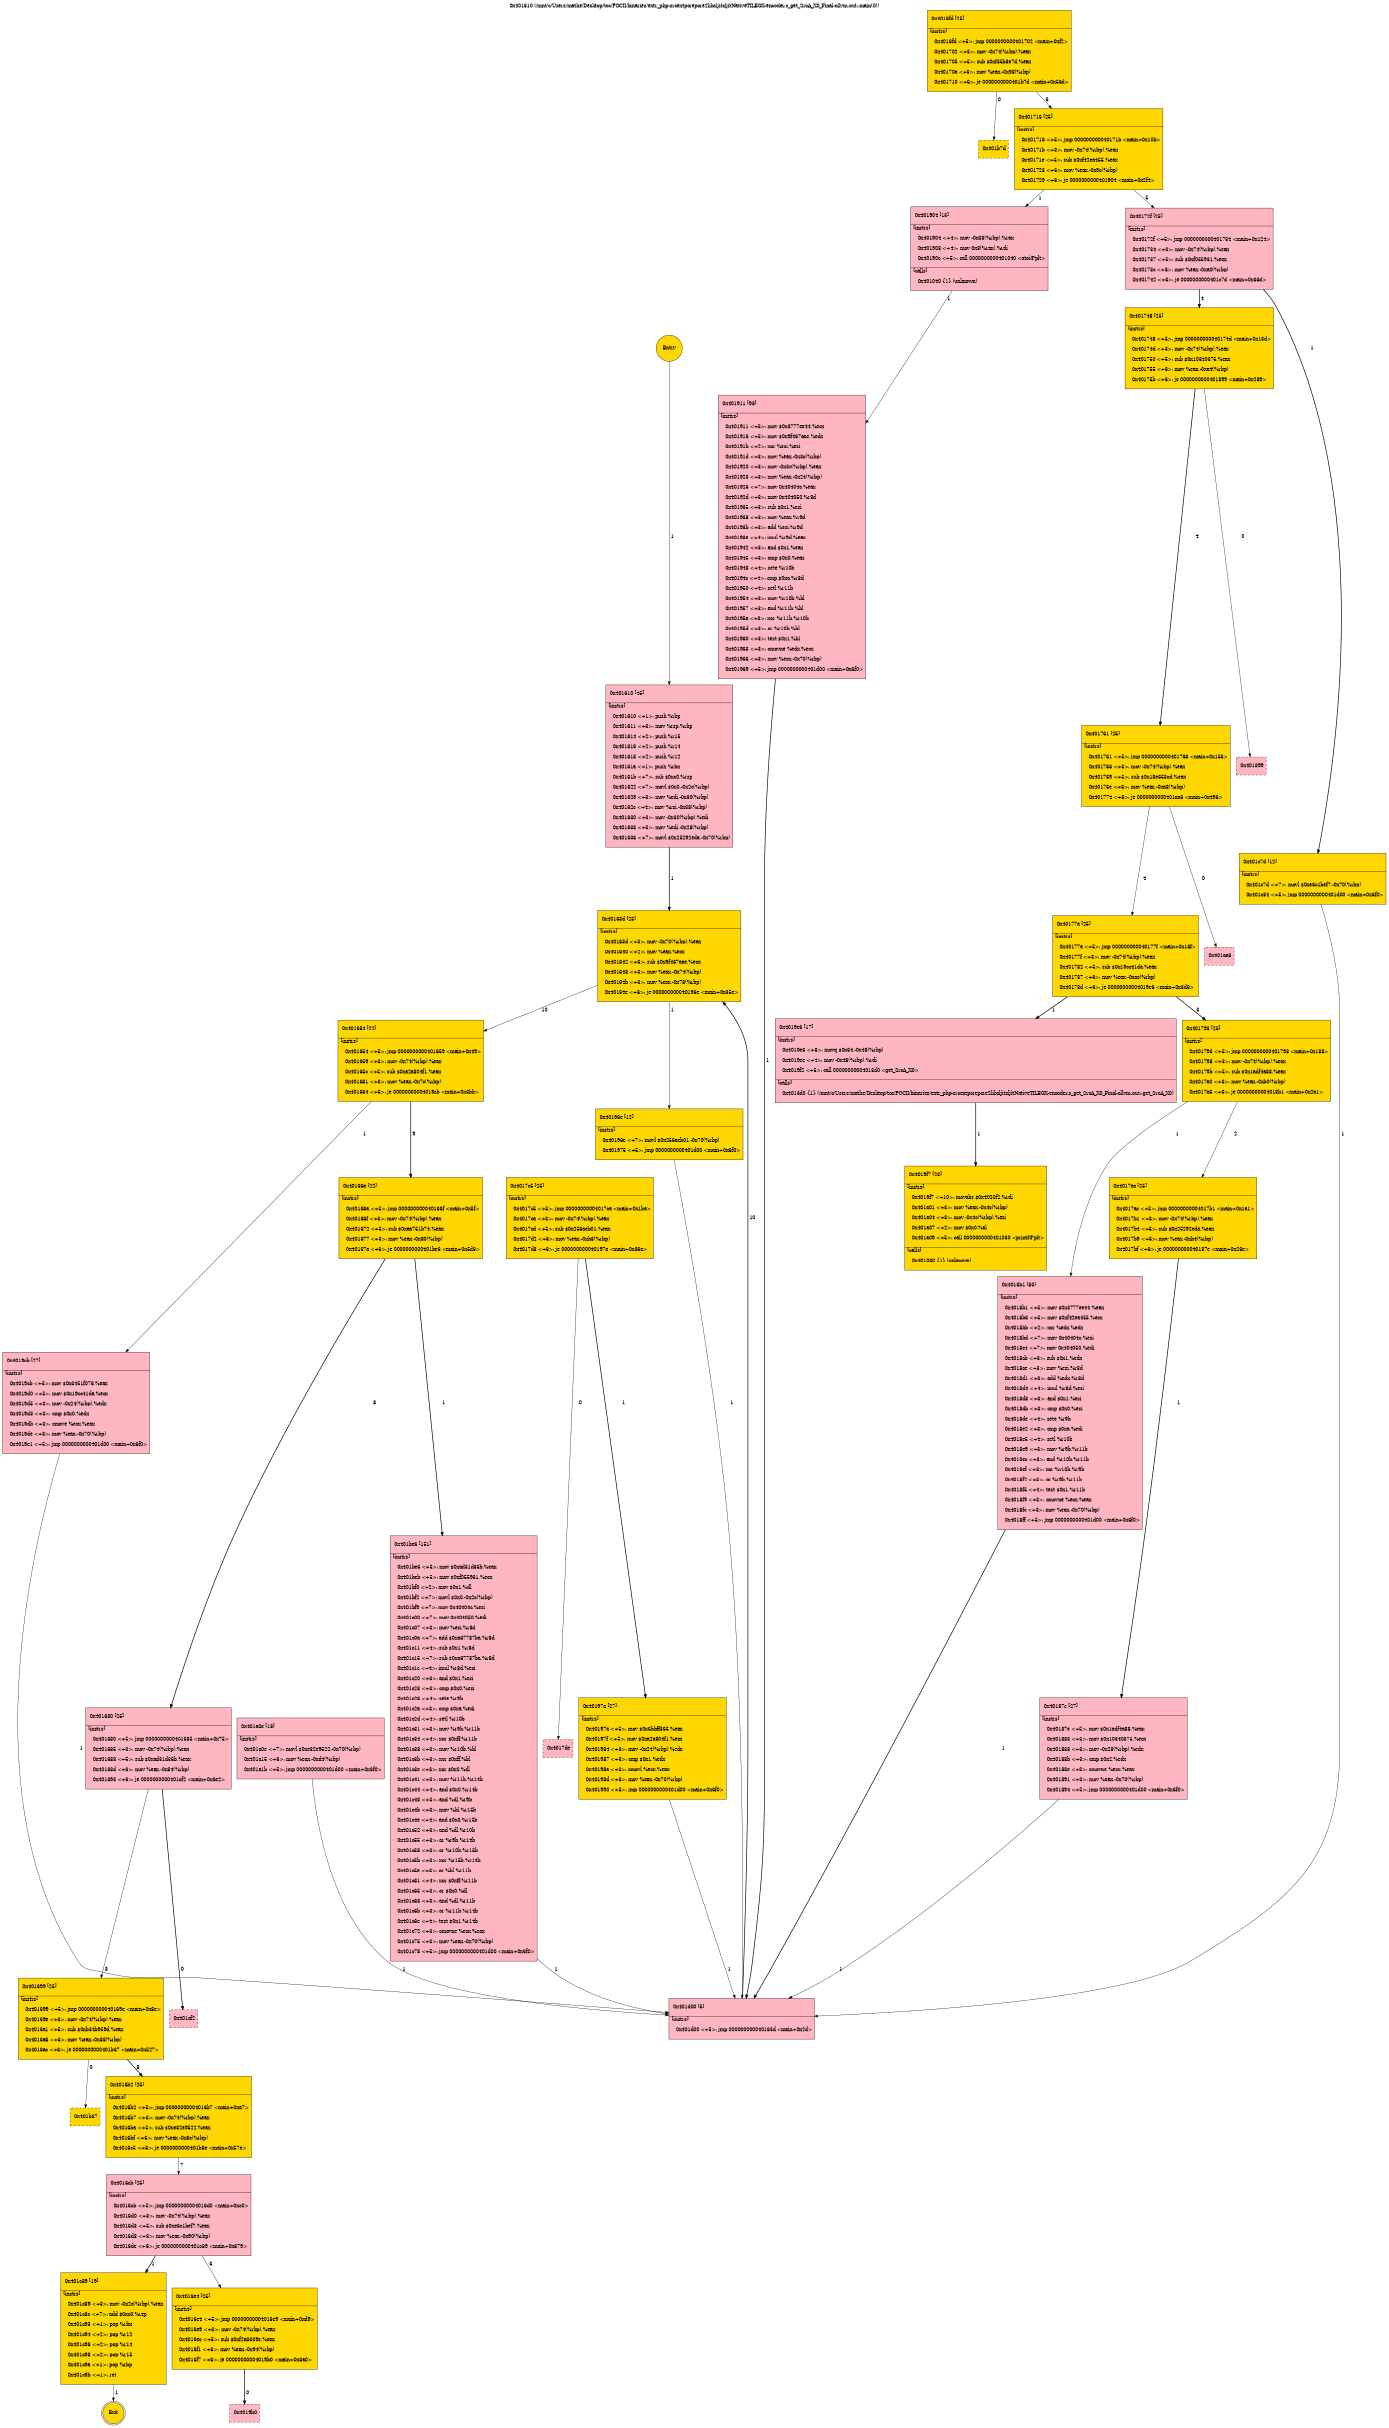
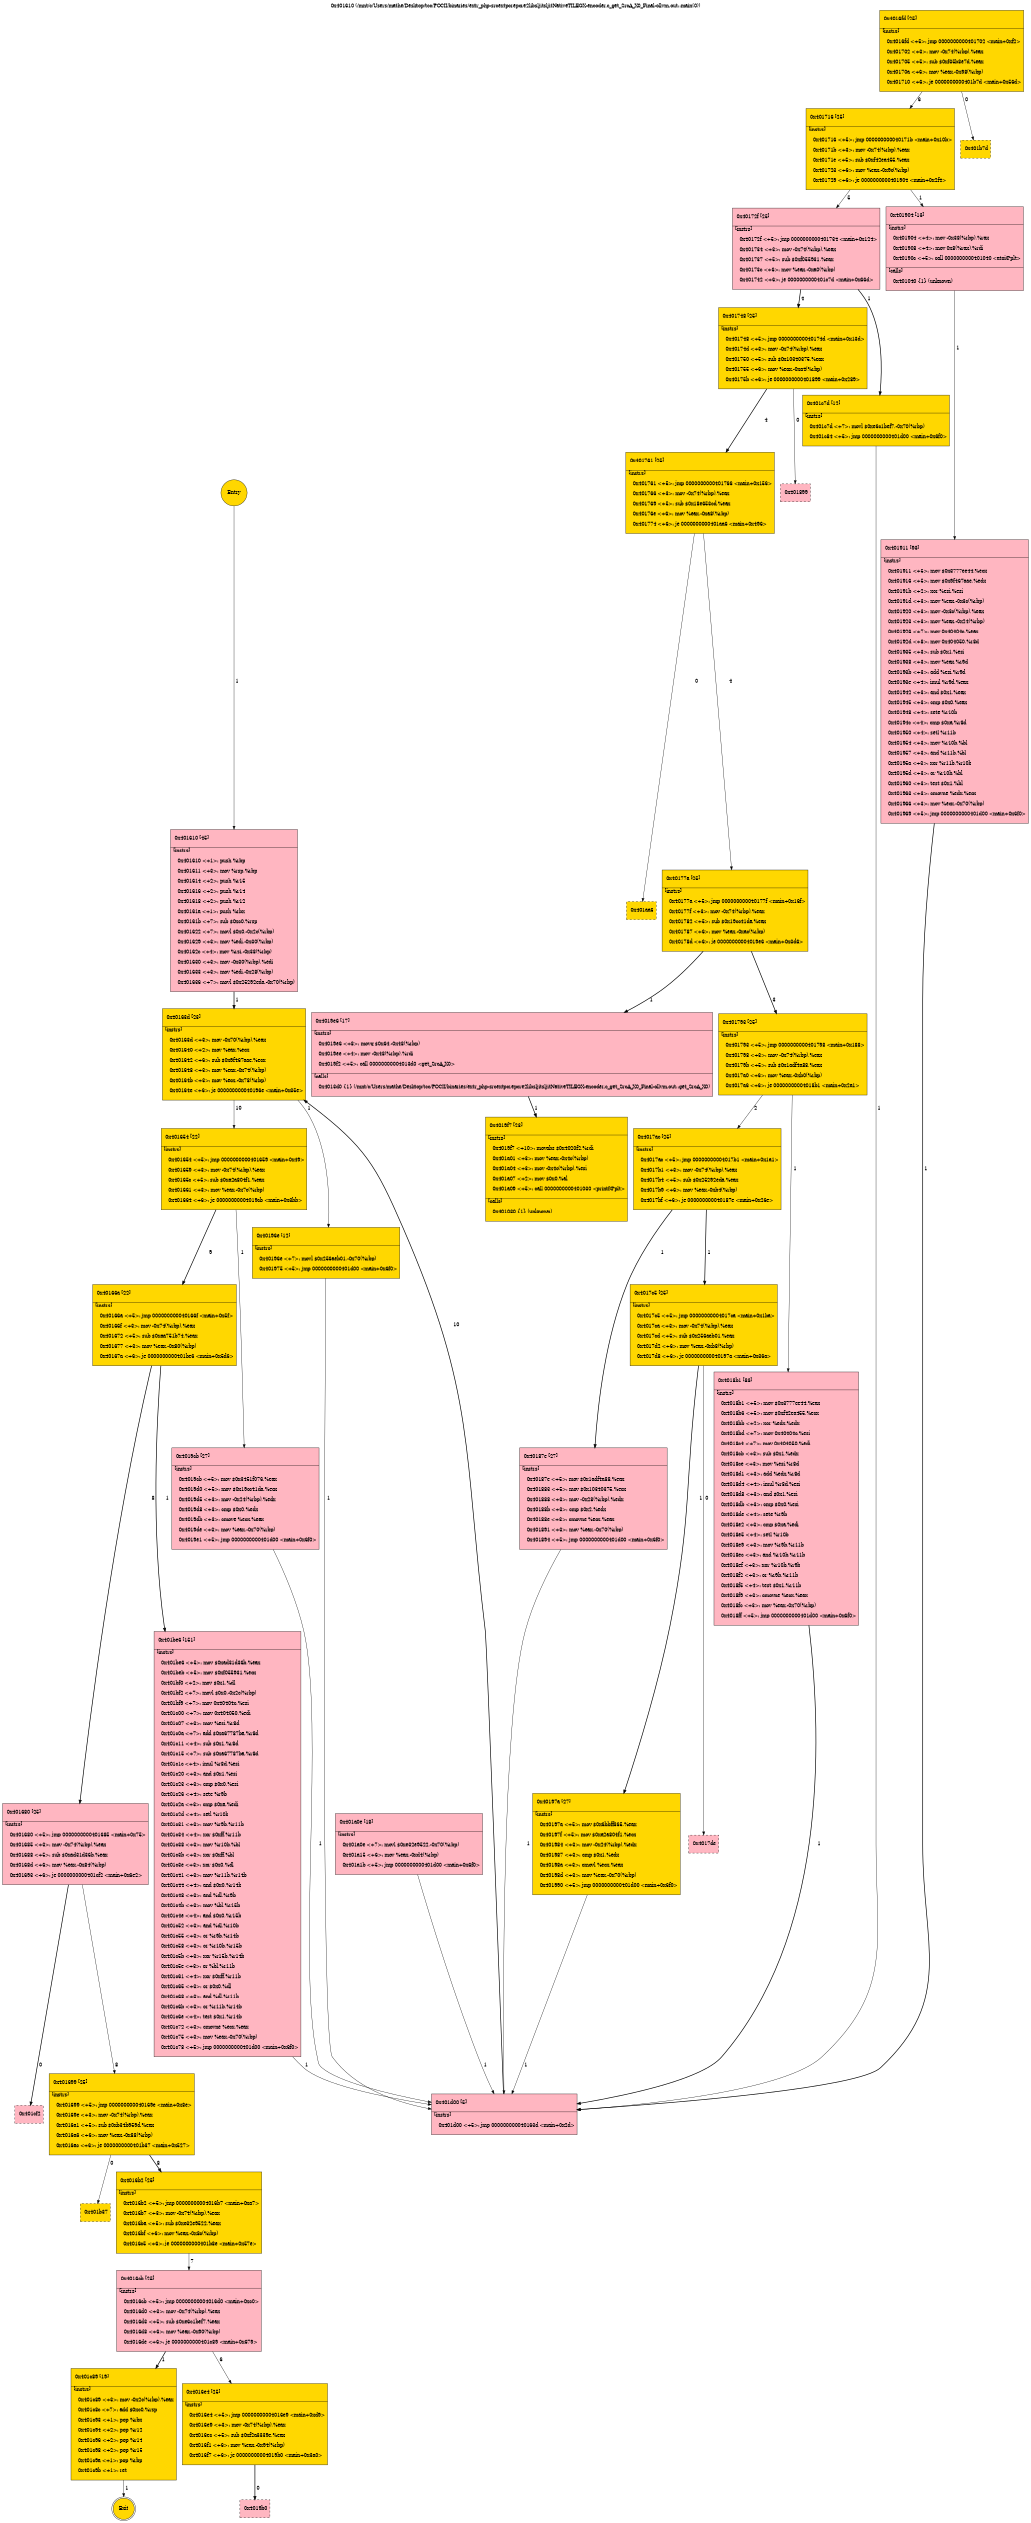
node "0x401aa6": fillcolor lightpink -> gold
edge "0x4017ac [25]" -> "0x4017c5 [25]": added, label "1"
